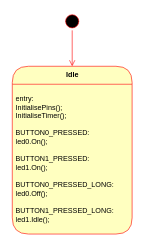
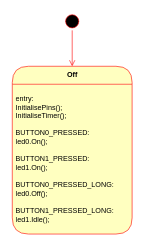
node "Idle": label "Idle" -> "Off"
